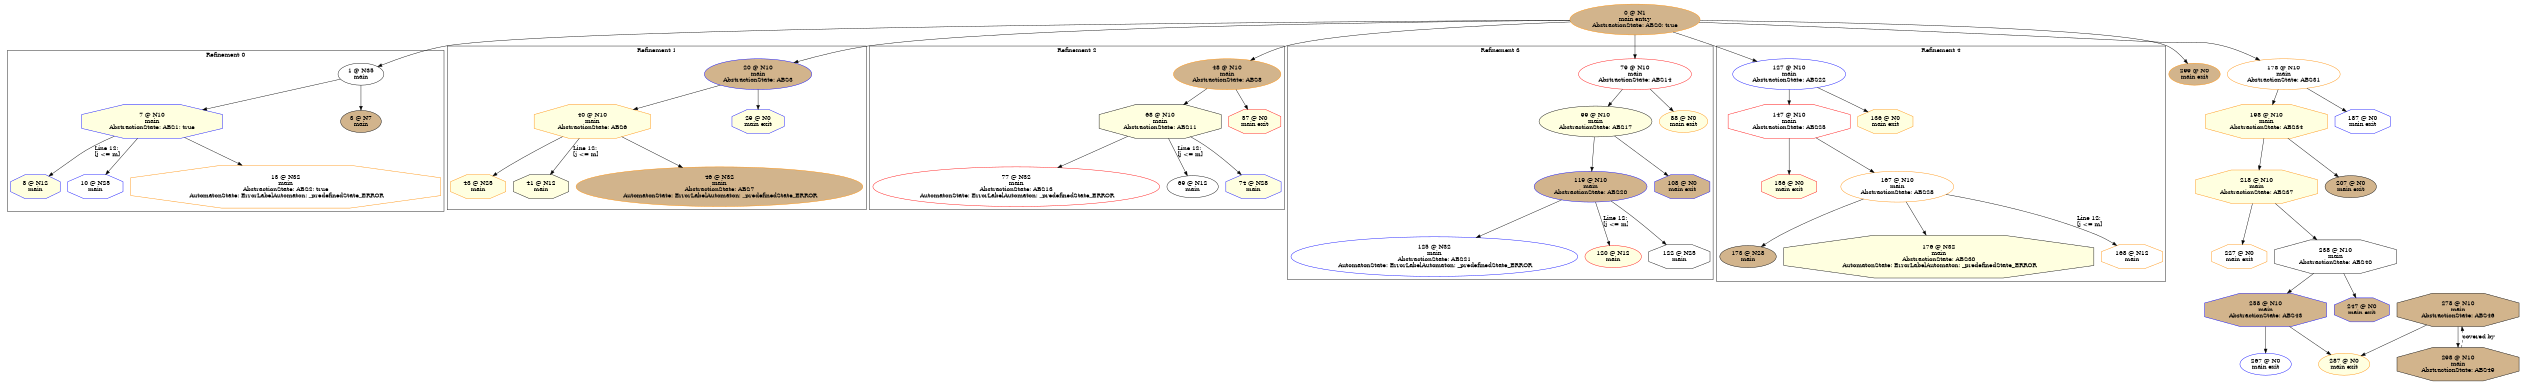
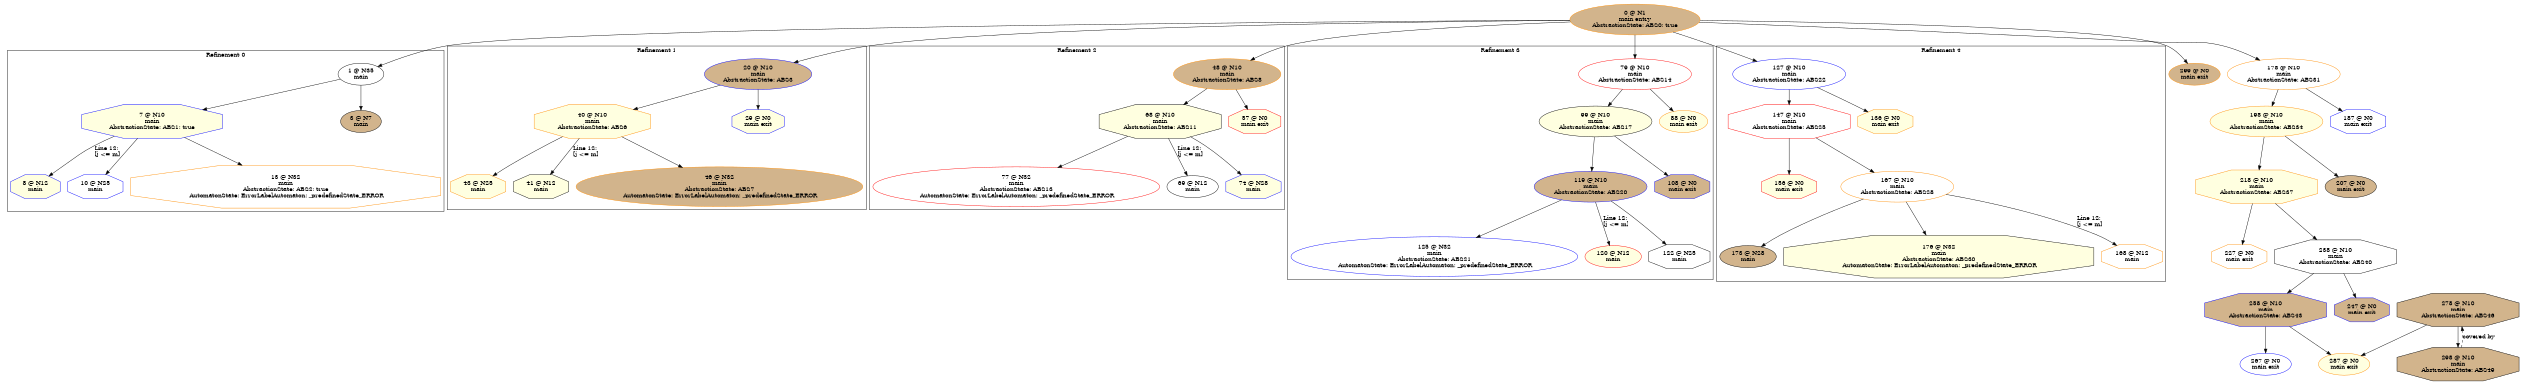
node "198 @ N10 main AbstractionState: ABS34": shape octagon -> ellipse
